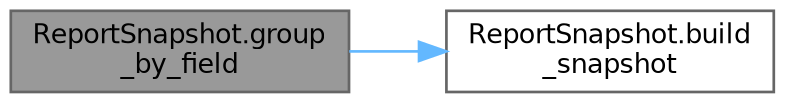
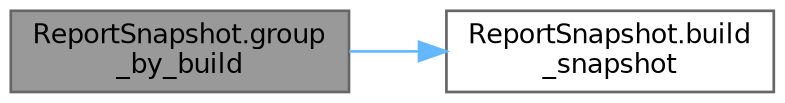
node "ReportSnapshot.group _by_field": label "ReportSnapshot.group _by_field" -> "ReportSnapshot.group _by_build"
